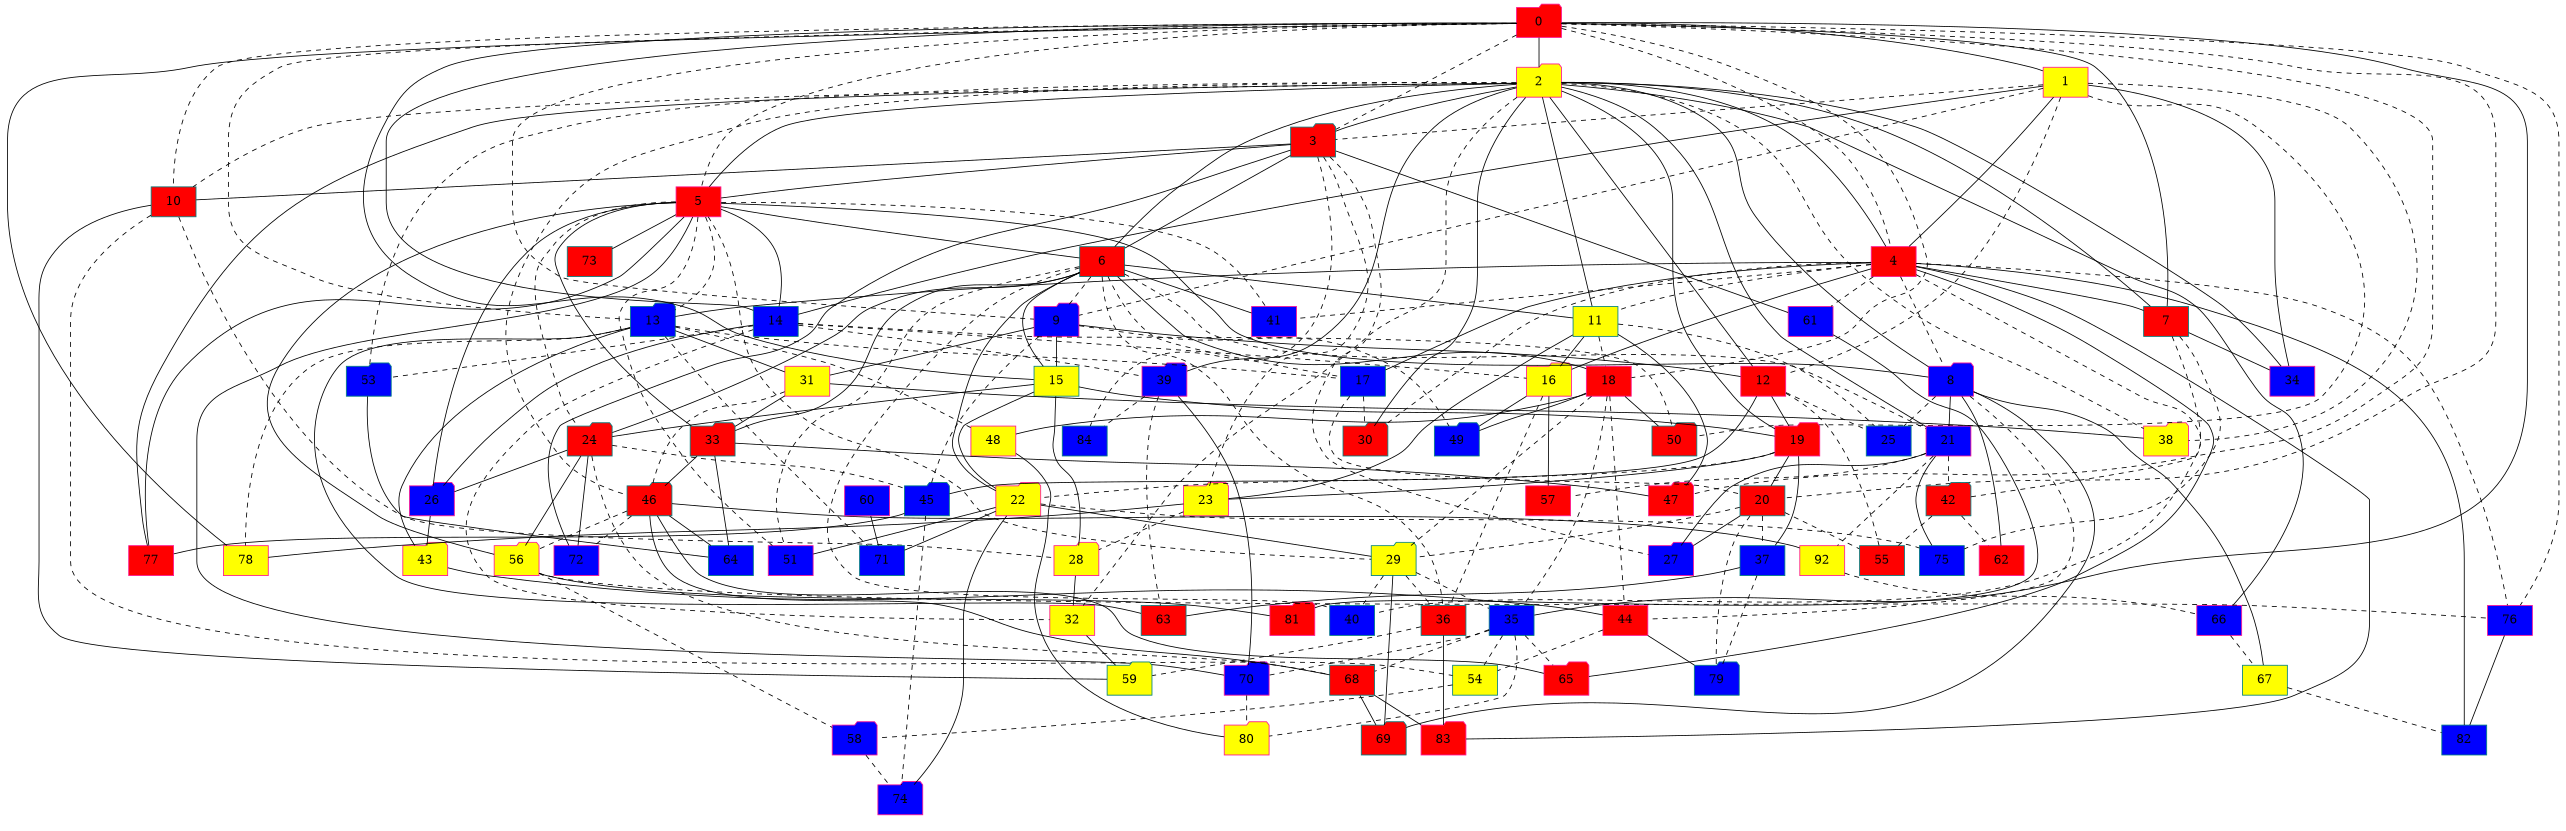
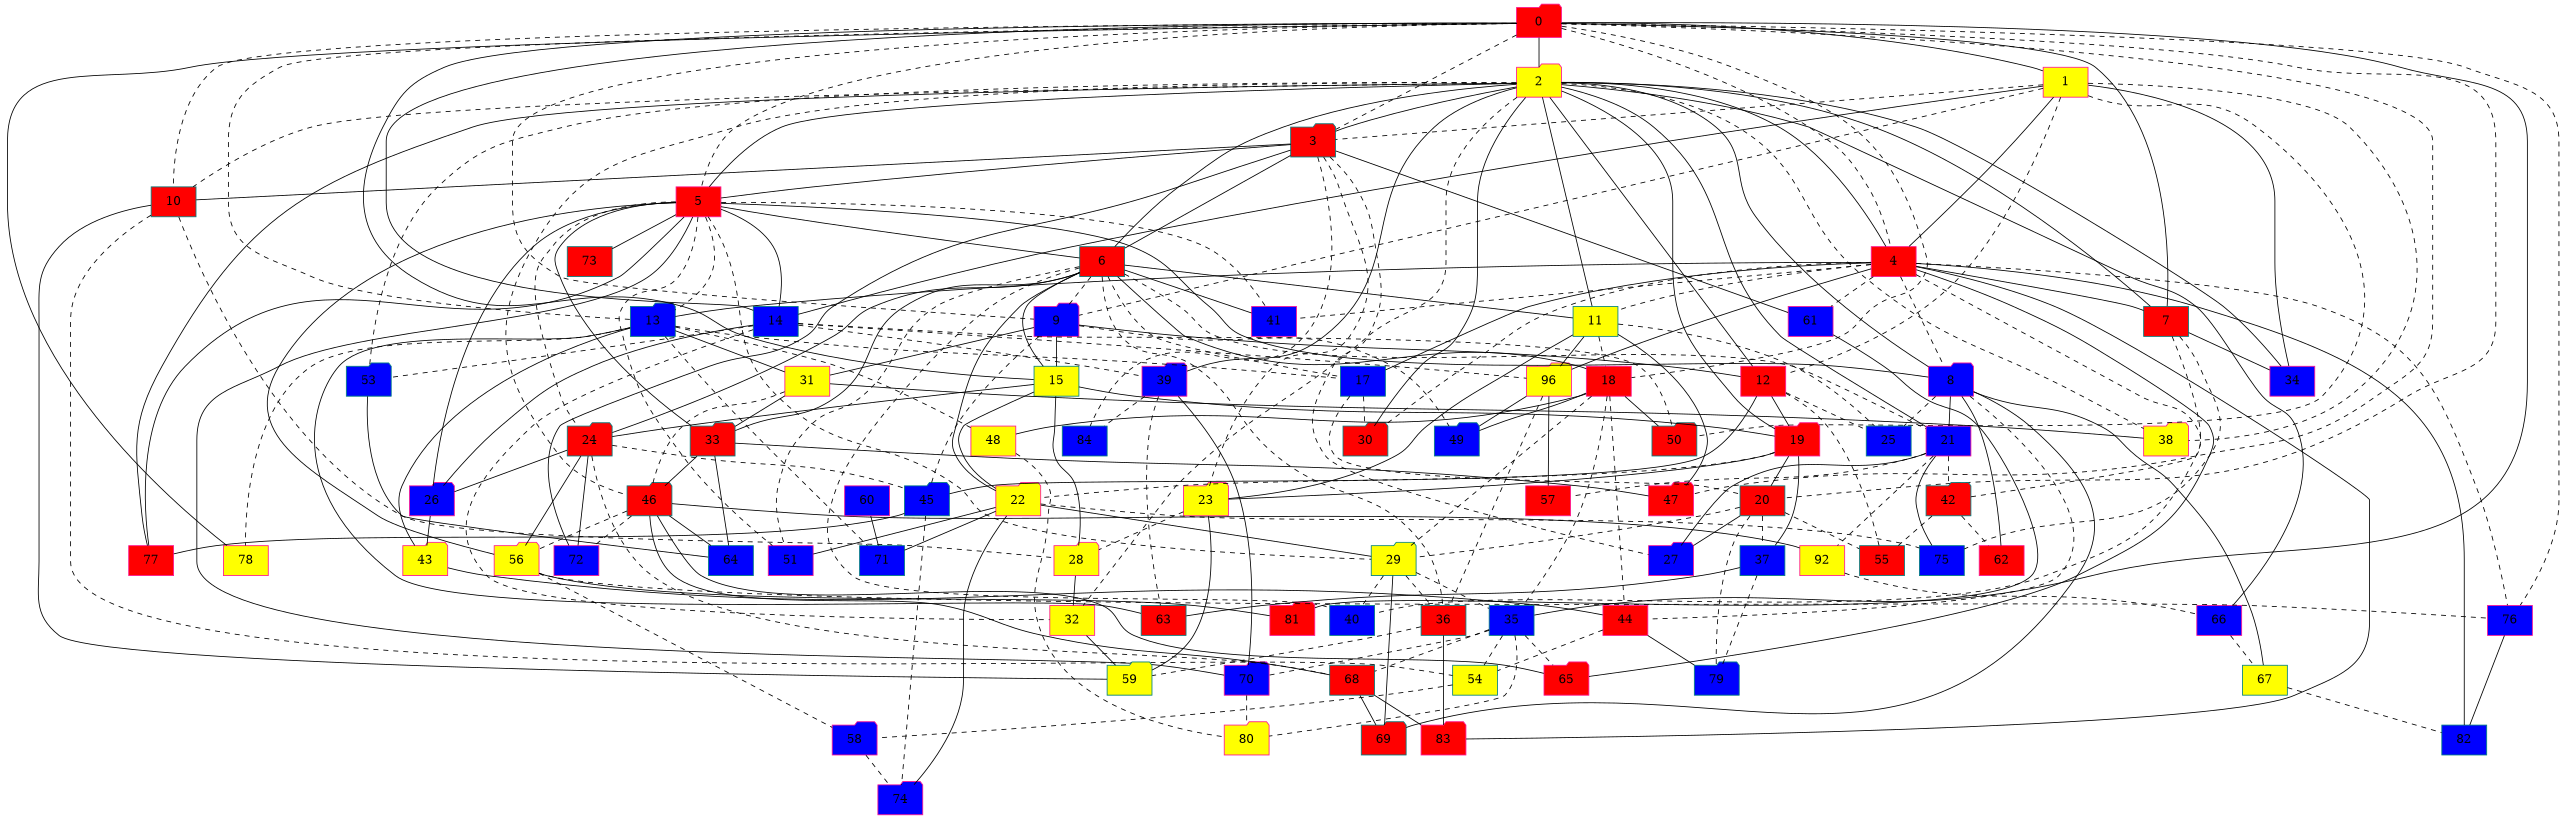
node "16": label "16" -> "96"
edge "23" -- "78": now "23" -- "59"
edge "48" -- "80": style solid -> dashed
